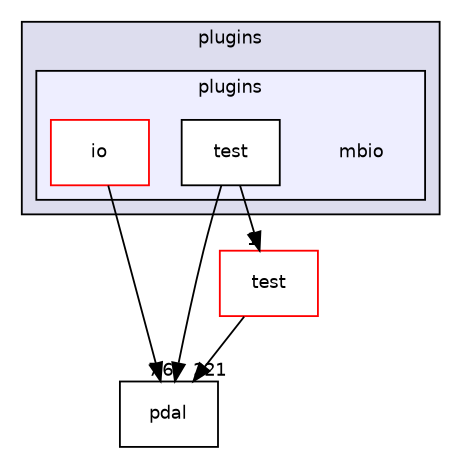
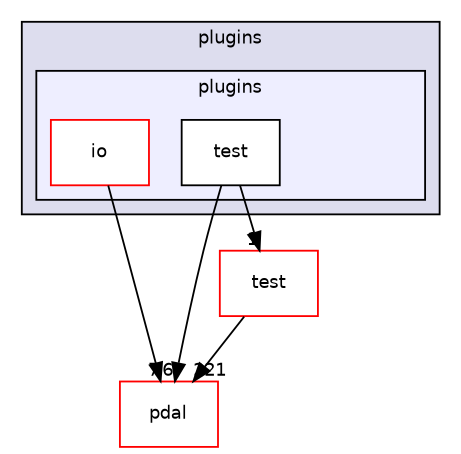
node "mbio": removed
node "pdal": color black -> red
